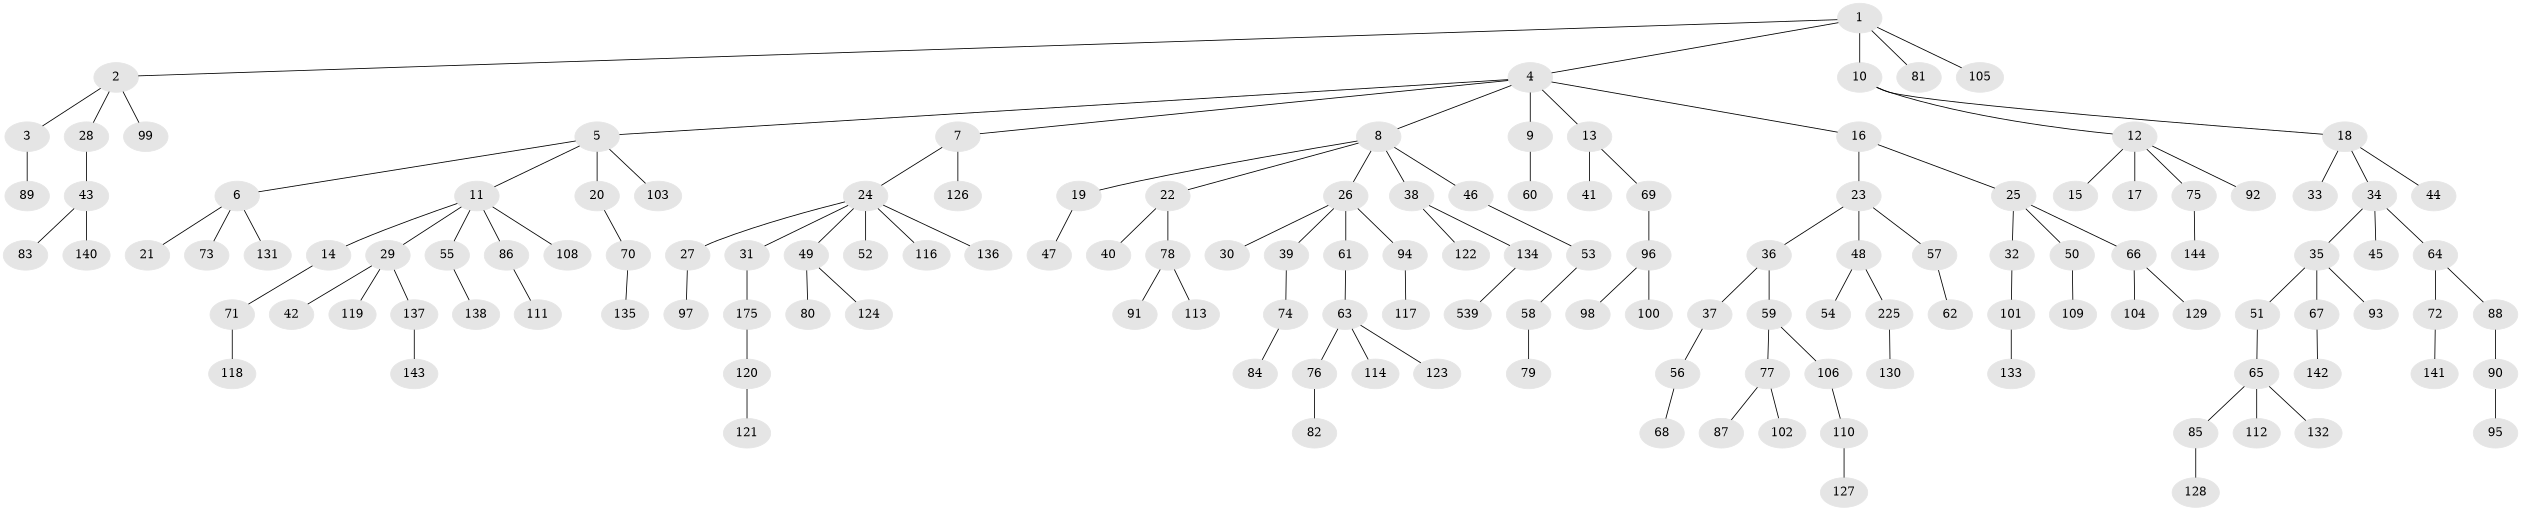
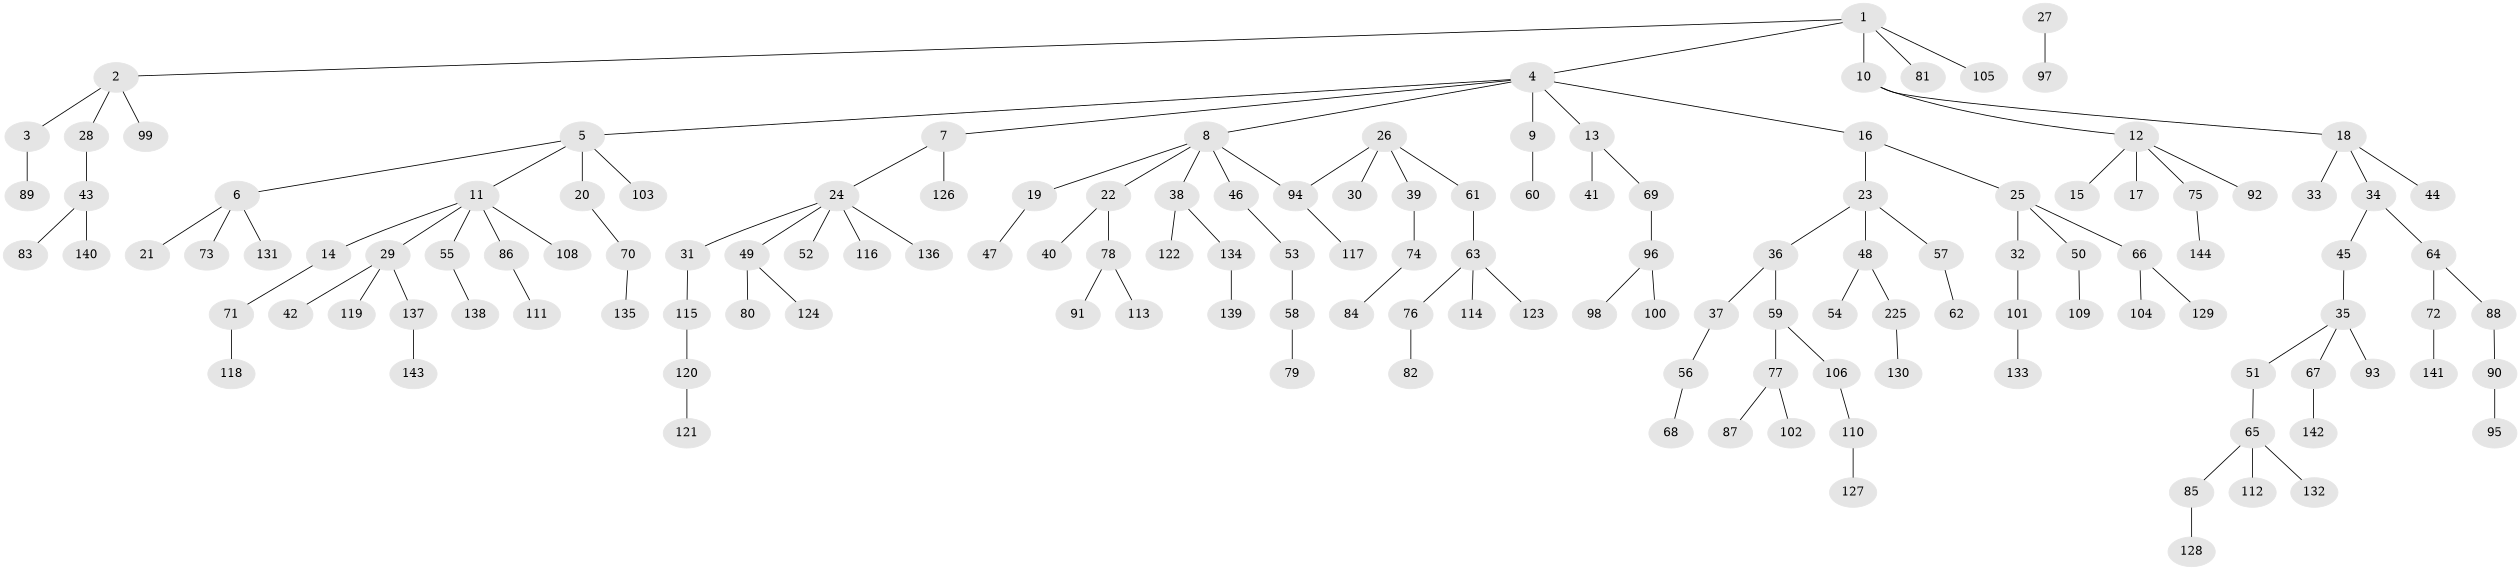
edge "8" -- "26": now "8" -- "94"
edge "24" -- "27": removed
edge "34" -- "35": now "45" -- "35"
node "175": label "175" -> "115"
node "539": label "539" -> "139"
